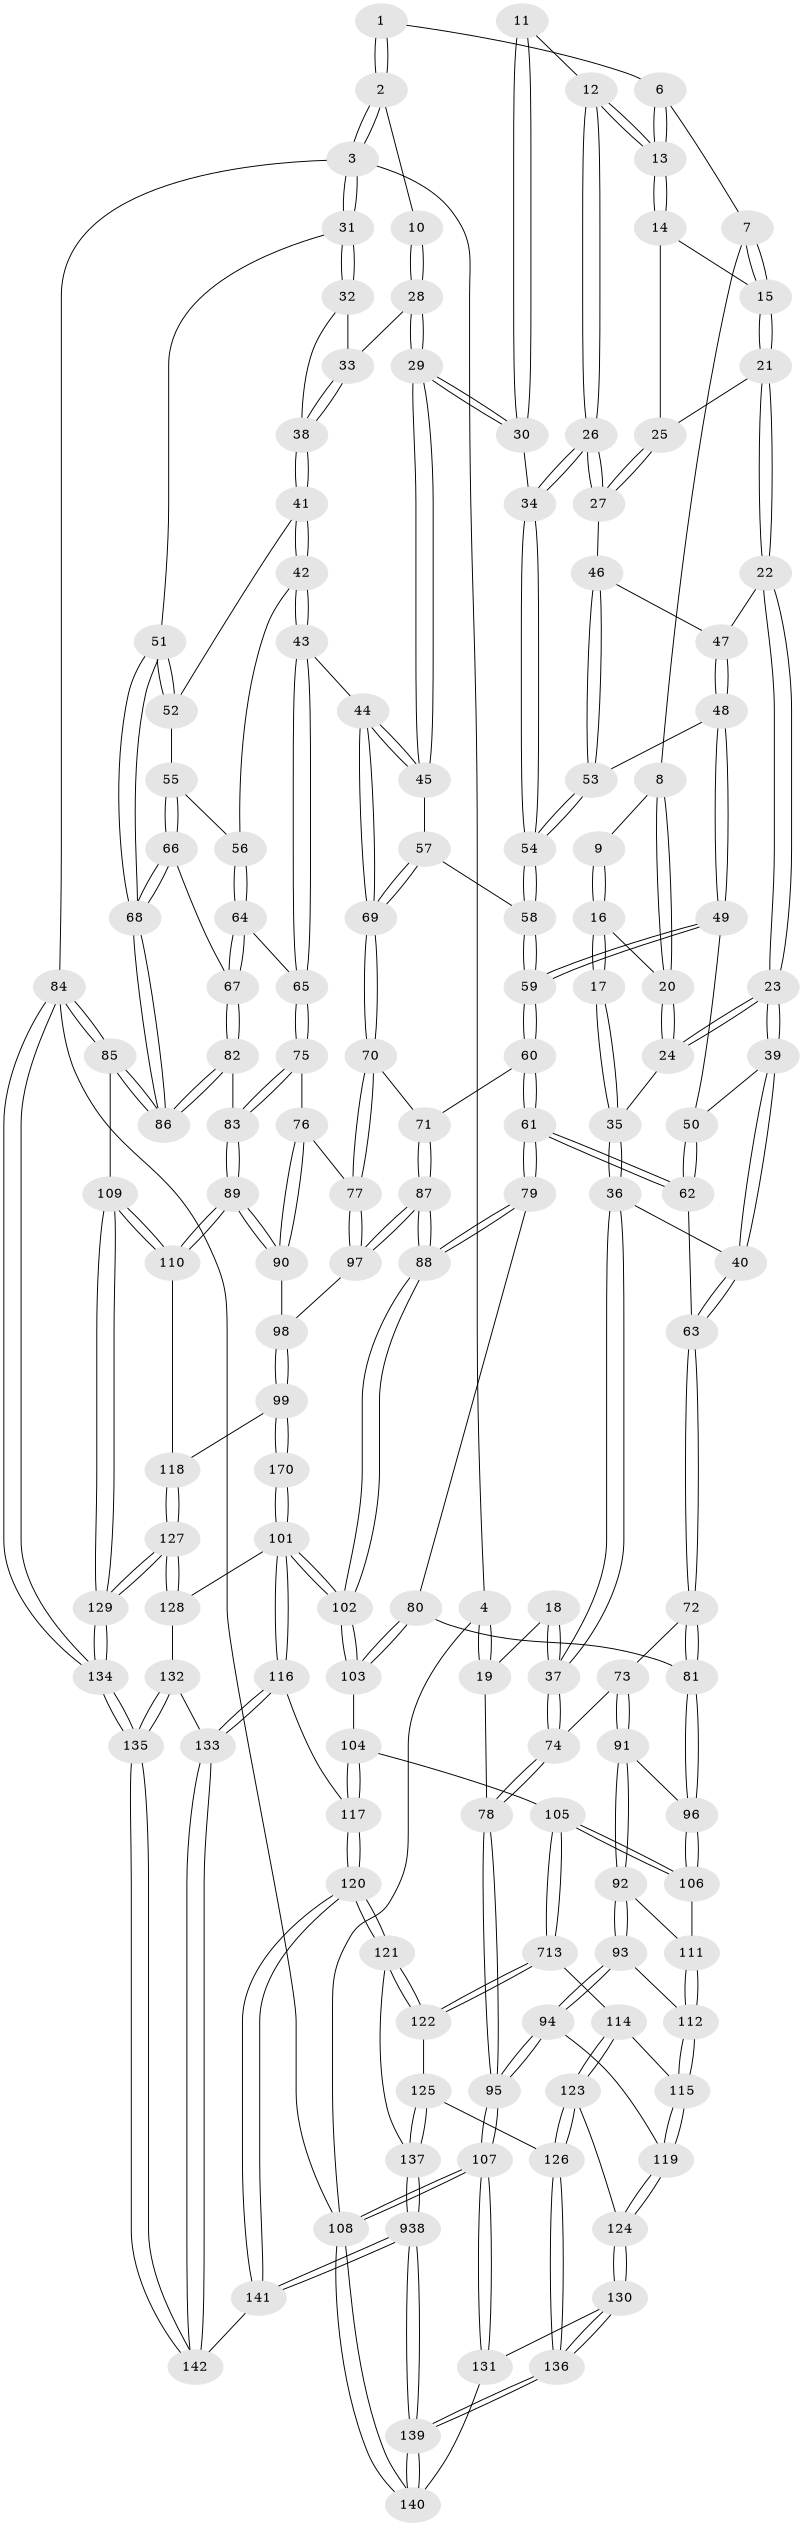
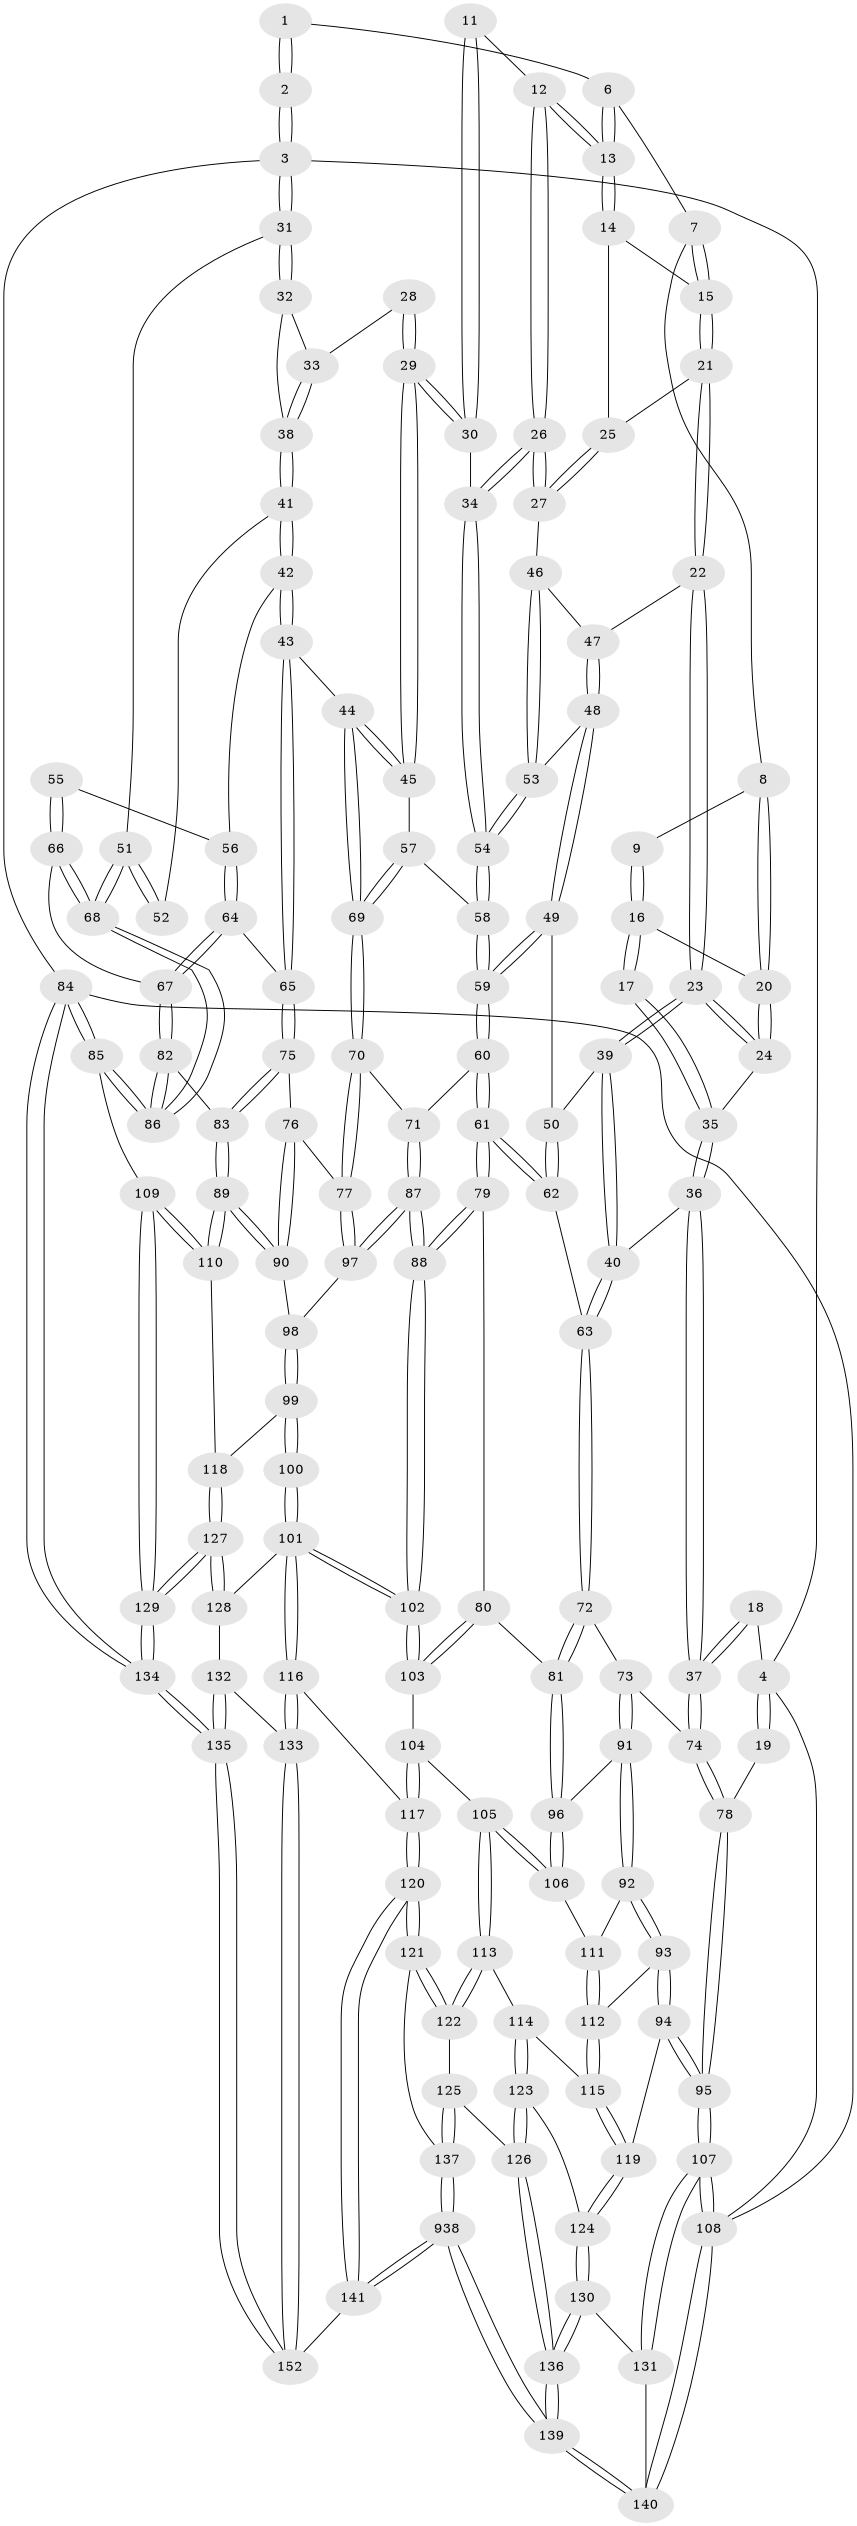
node "10": removed
edge "52" -- "55": removed
node "170": label "170" -> "100"
edge "18" -- "19": now "18" -- "4"
node "713": label "713" -> "113"
node "142": label "142" -> "152"
